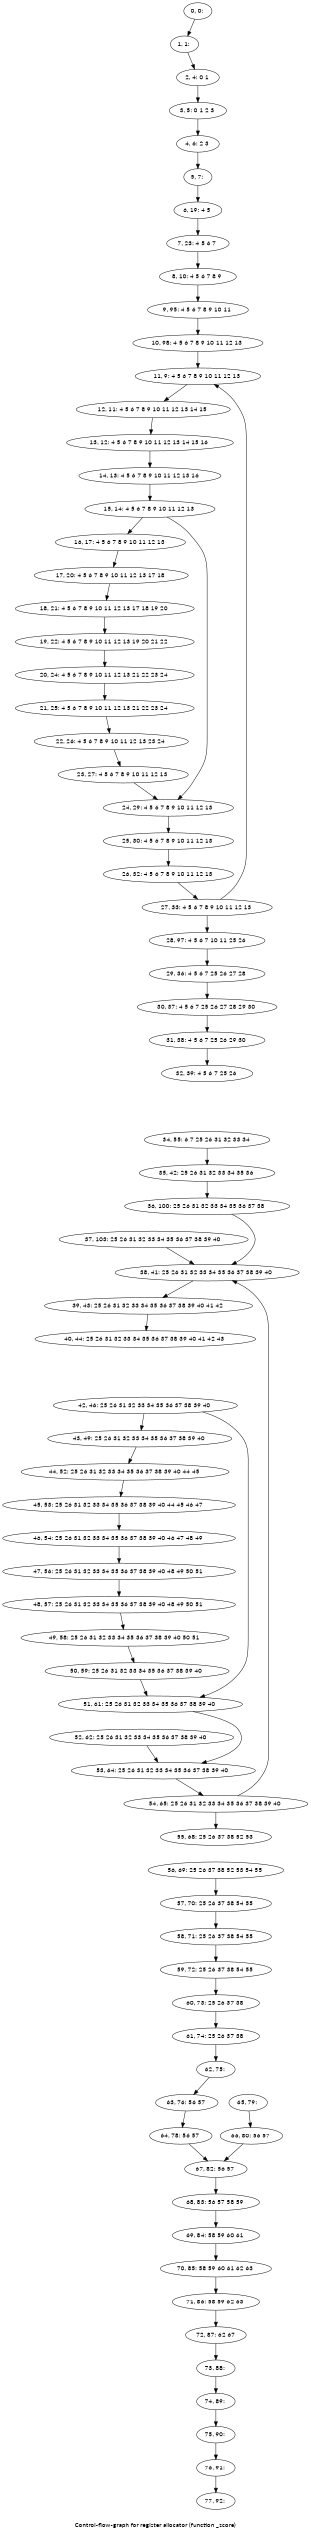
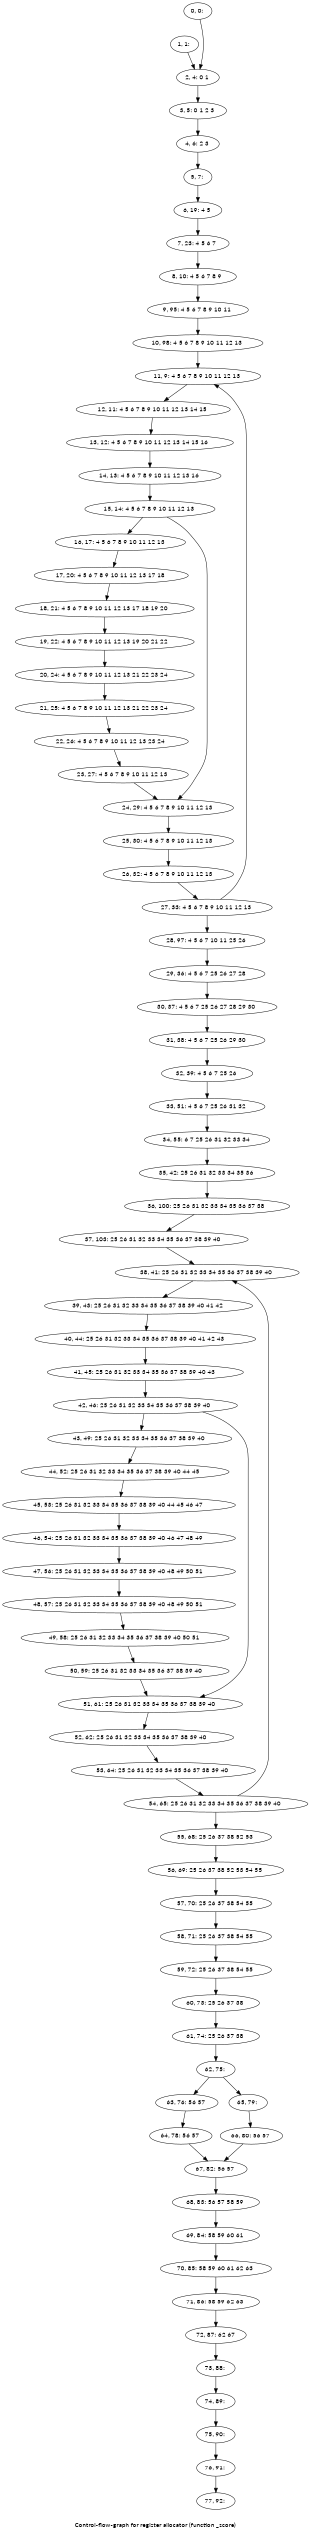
edge "0, 0:" -> "1, 1:": now "0, 0:" -> "2, 4: 0 1"
node "33, 51: 4 5 6 7 25 26 31 32": added
edge "36, 100: 25 26 31 32 33 34 35 36 37 38" -> "38, 41: 25 26 31 32 33 34 35 36 37 38 39 40": now "36, 100: 25 26 31 32 33 34 35 36 37 38" -> "37, 103: 25 26 31 32 33 34 35 36 37 38 39 40"
node "41, 45: 25 26 31 32 33 34 35 36 37 38 39 40 43": added
edge "51, 61: 25 26 31 32 33 34 35 36 37 38 39 40" -> "53, 64: 25 26 31 32 33 34 35 36 37 38 39 40": now "51, 61: 25 26 31 32 33 34 35 36 37 38 39 40" -> "52, 62: 25 26 31 32 33 34 35 36 37 38 39 40"
edge "55, 68: 25 26 37 38 52 53" -> "56, 69: 25 26 37 38 52 53 54 55": added
edge "62, 75:" -> "65, 79:": added
